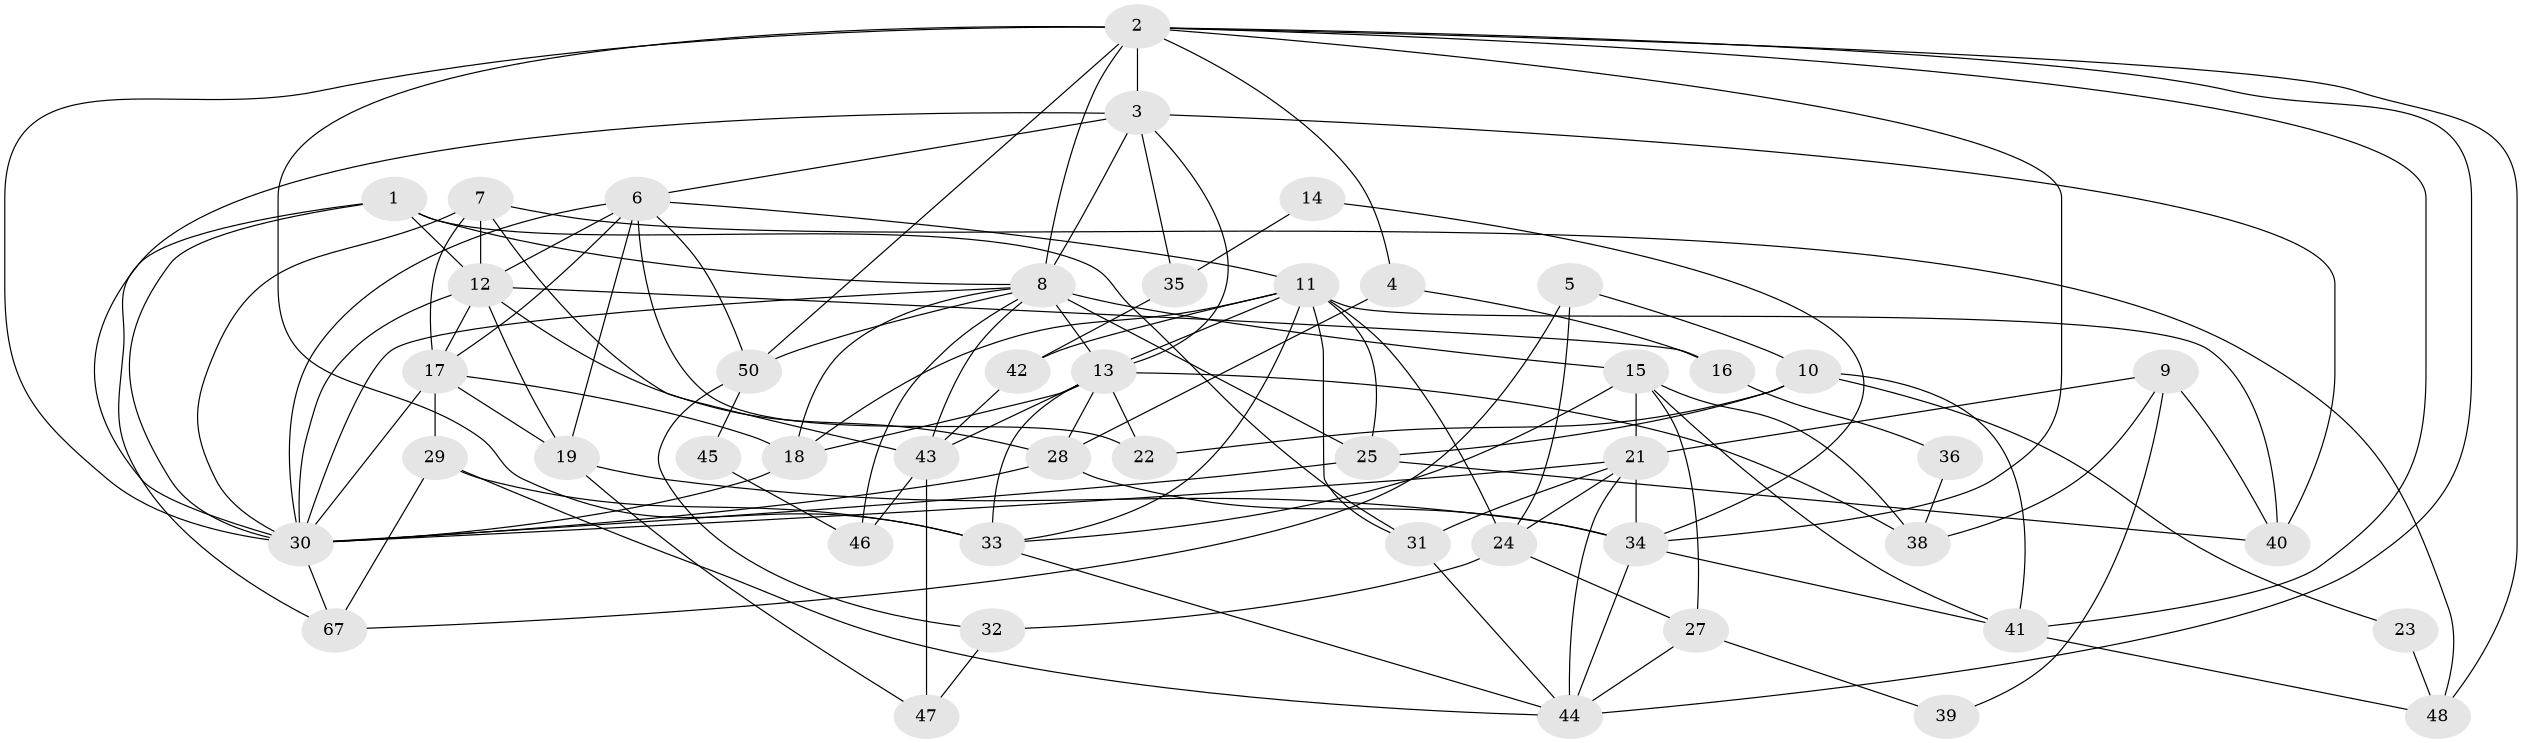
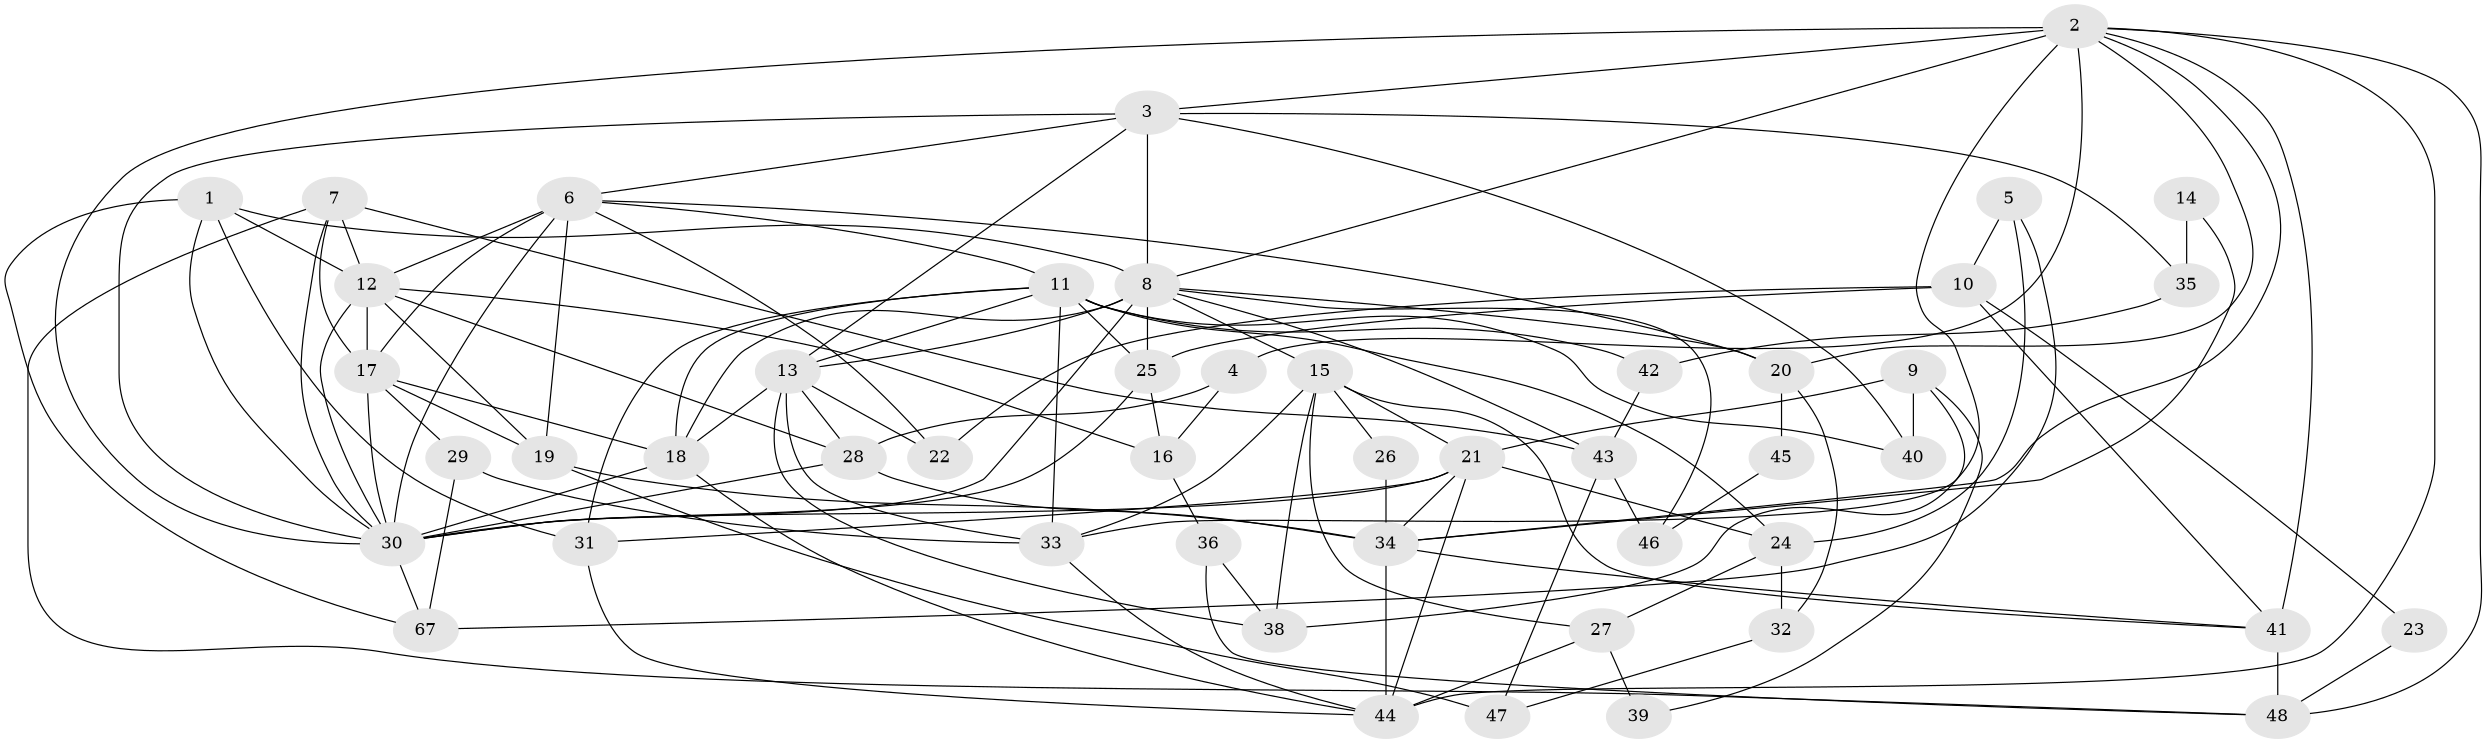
node "50": label "50" -> "20"
edge "13" -- "43": removed
node "26": added
edge "25" -- "40": now "25" -- "16"
edge "29" -- "44": now "18" -- "44"
edge "36" -- "48": added
